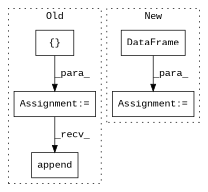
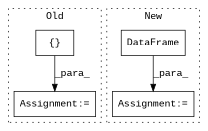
node "append": removed
